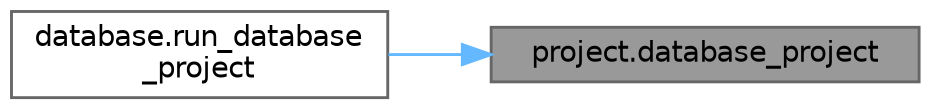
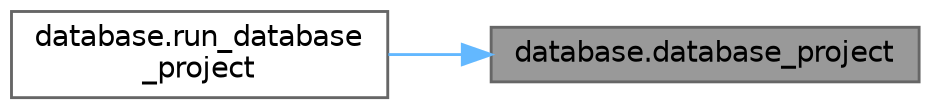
node "project.database_project": label "project.database_project" -> "database.database_project"
